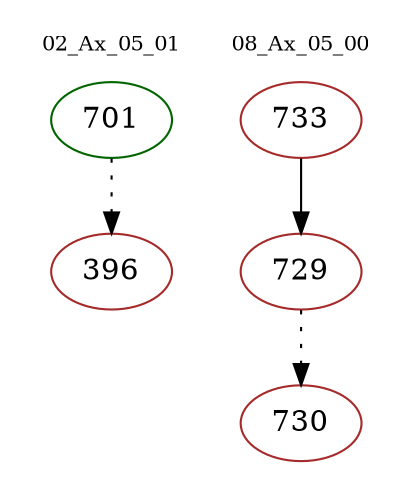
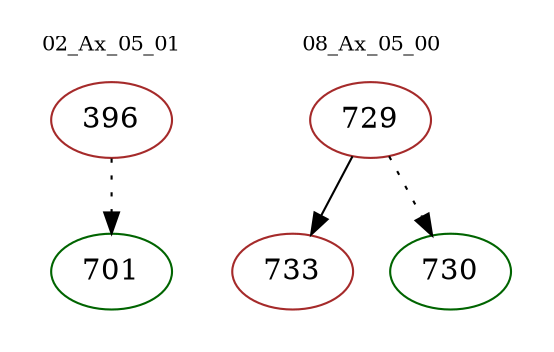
edge "701" -> "396": reversed
edge "733" -> "729": reversed
node "730": color brown -> darkgreen
